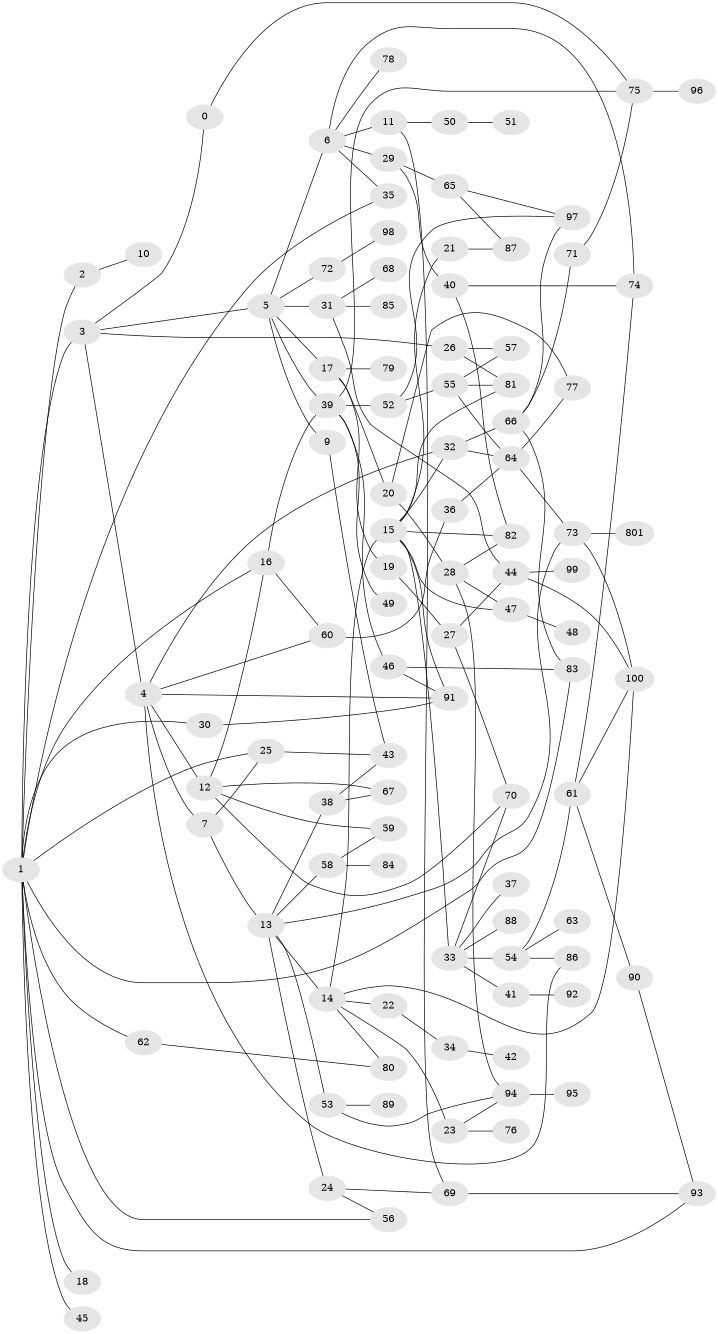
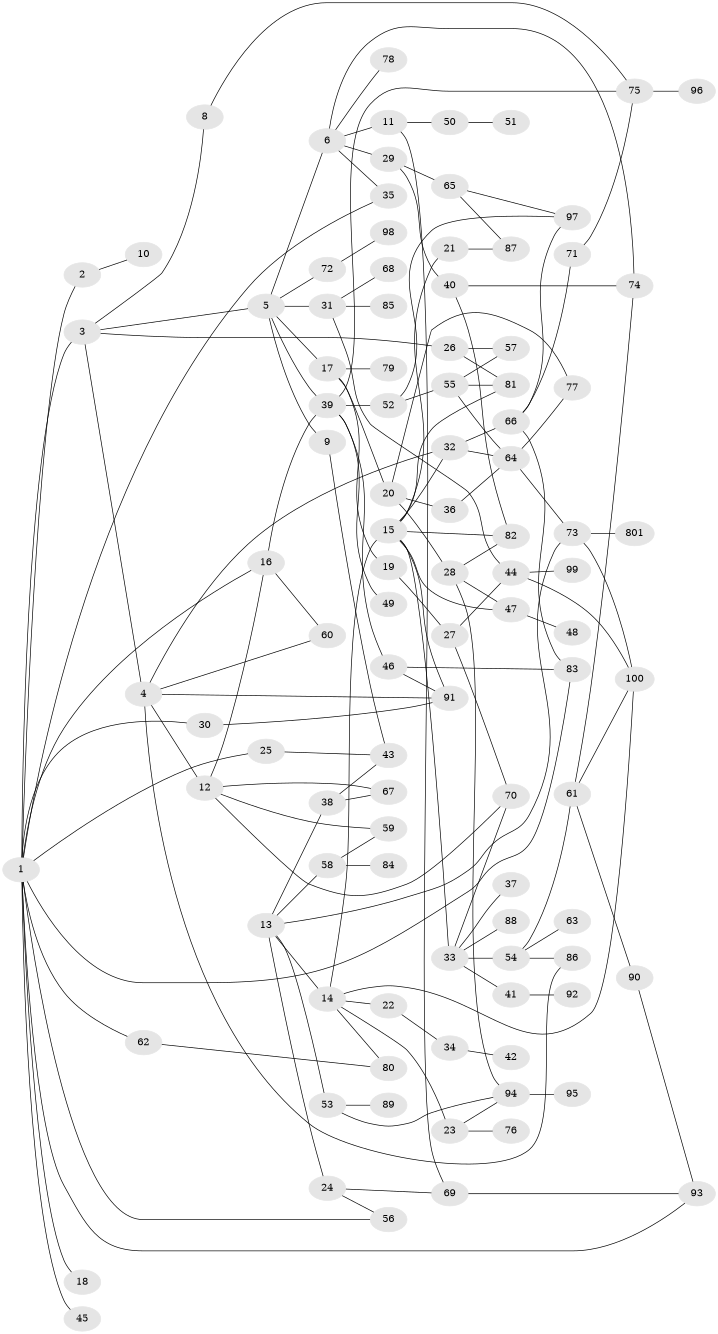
node "0": label "0" -> "8"
edge "36" -- "60": now "36" -- "20"
node "7": removed
